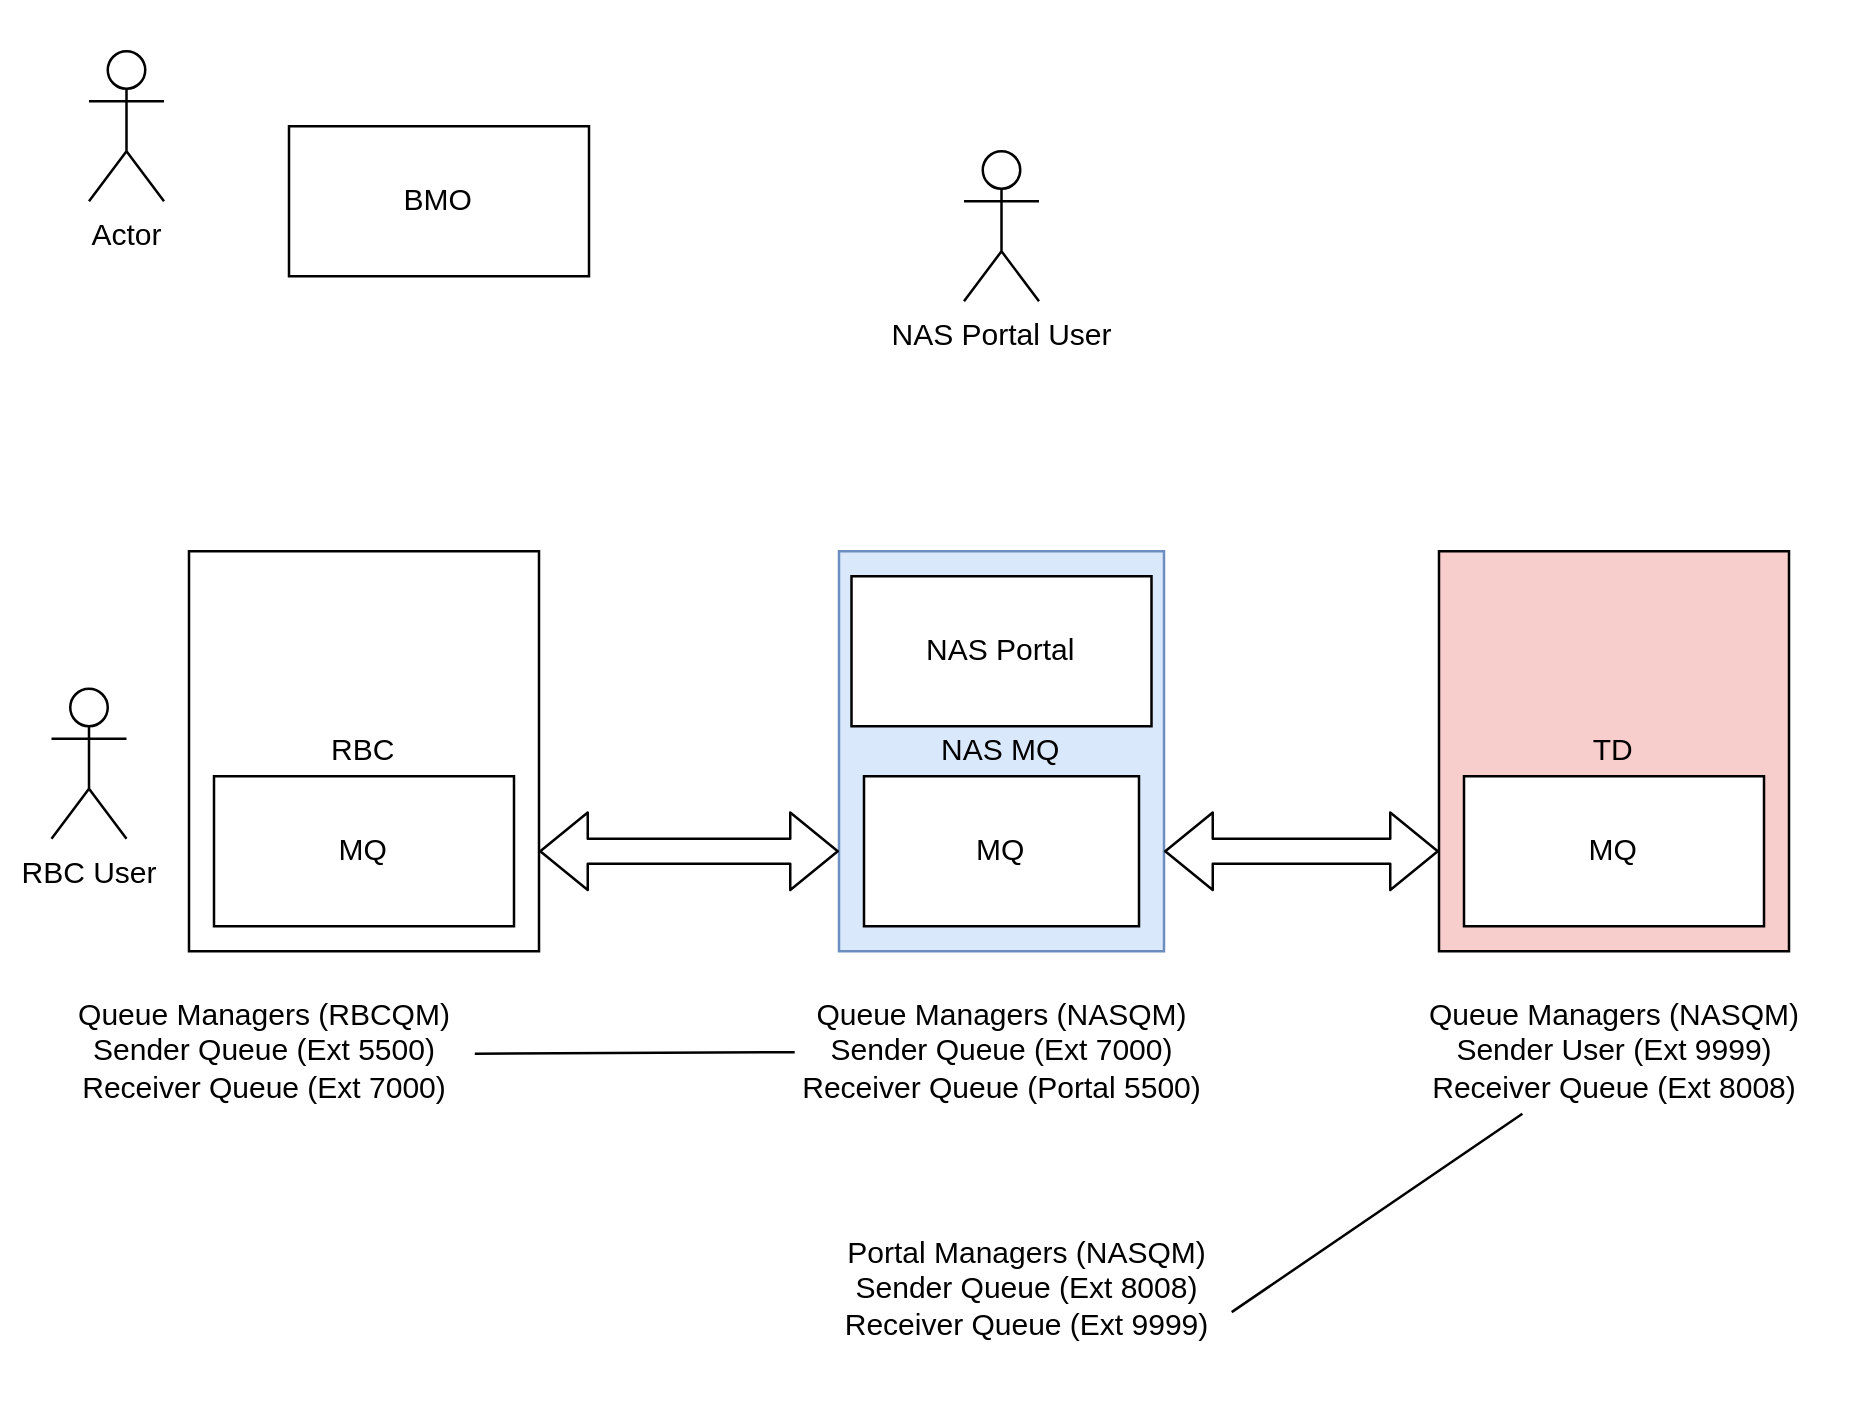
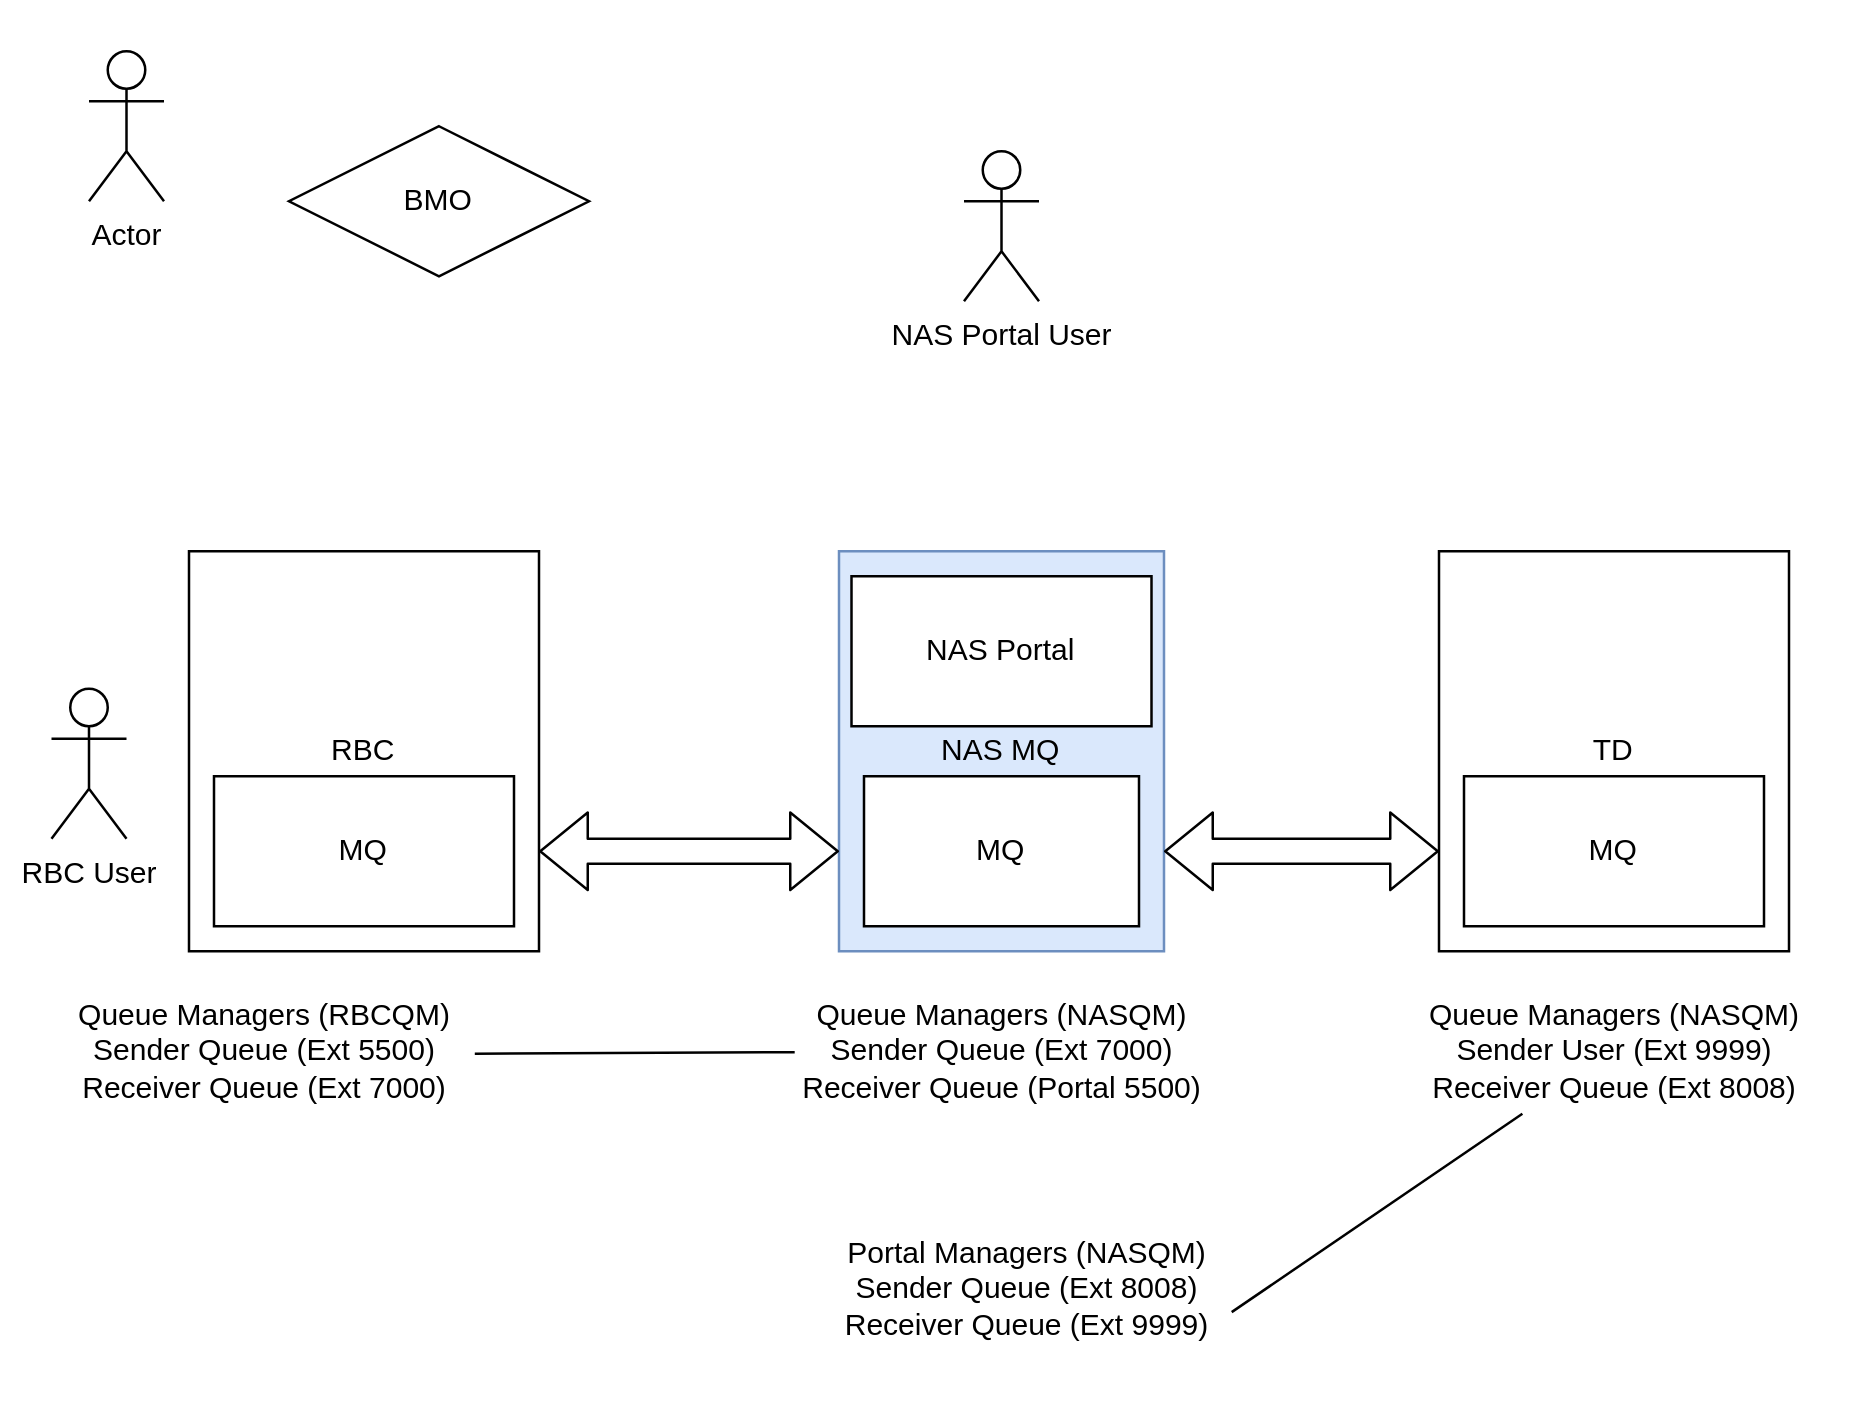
node "BMO": shape rectangle -> diamond
node "TD": fillcolor #f8cecc -> #ffffff
